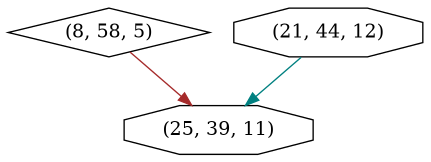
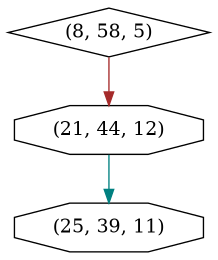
edge "(8, 58, 5)" -> "(25, 39, 11)": now "(8, 58, 5)" -> "(21, 44, 12)"
